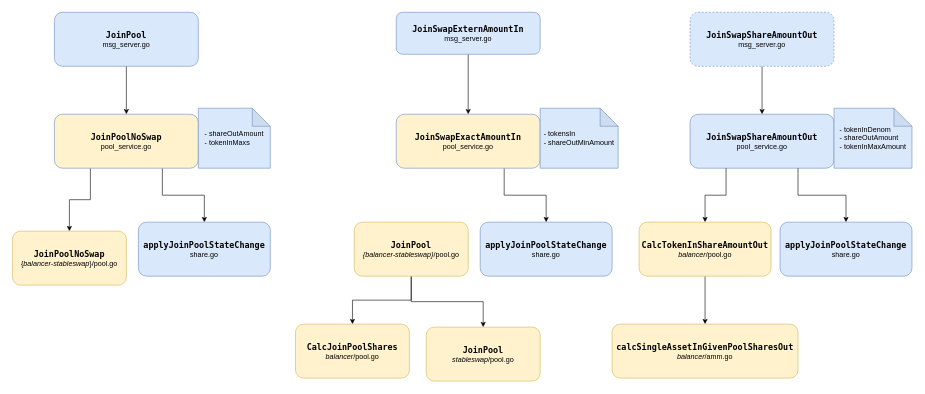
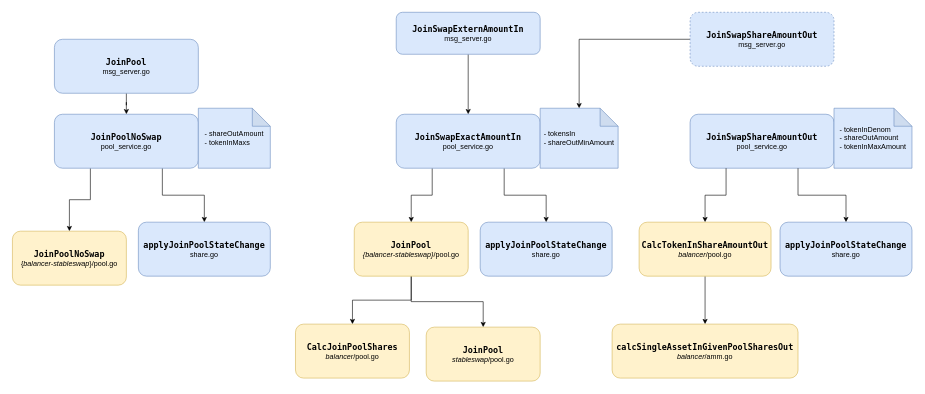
node "JoinPool msg_server.go": moved (126, 39) -> (126, 66)
edge "JoinSwapShareAmountOut msg_server.go" -> "JoinSwapShareAmountOut pool_service.go": now "JoinSwapShareAmountOut msg_server.go" -> "- tokensIn - shareOutMinAmount"
node "JoinPoolNoSwap pool_service.go": fillcolor #fff2cc -> #dae8fc
node "JoinSwapExactAmountIn pool_service.go": fillcolor #fff2cc -> #dae8fc
edge "JoinSwapExactAmountIn pool_service.go" -> "JoinPool {balancer-stableswap}/pool.go": added
